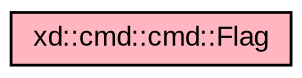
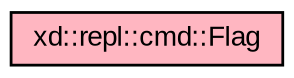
node "xd::cmd::cmd::Flag": label "xd::cmd::cmd::Flag" -> "xd::repl::cmd::Flag"
